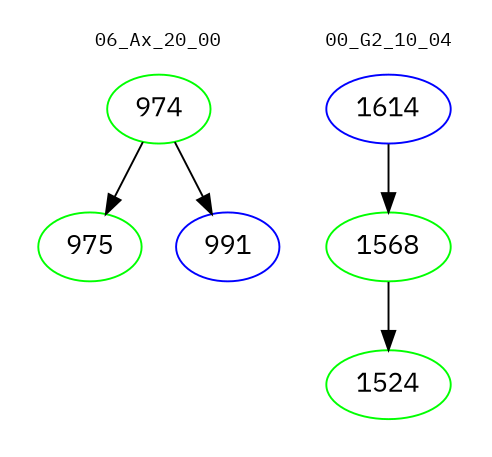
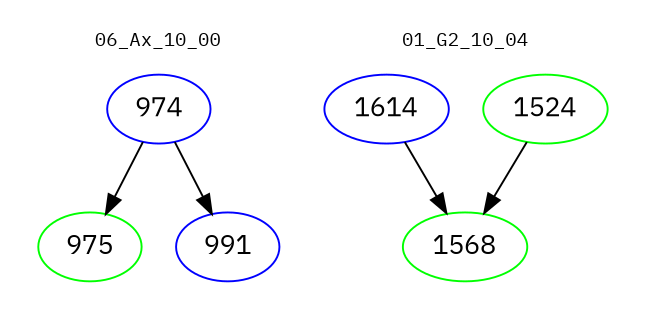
cluster "06_Ax_20_00": label "06_Ax_20_00" -> "06_Ax_10_00"
cluster "00_G2_10_04": label "00_G2_10_04" -> "01_G2_10_04"
node "974": color green -> blue
edge "1568" -> "1524": reversed
